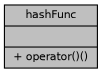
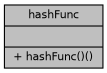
node "hashFunc": text "+ operator()()" -> "+ hashFunc()()"
